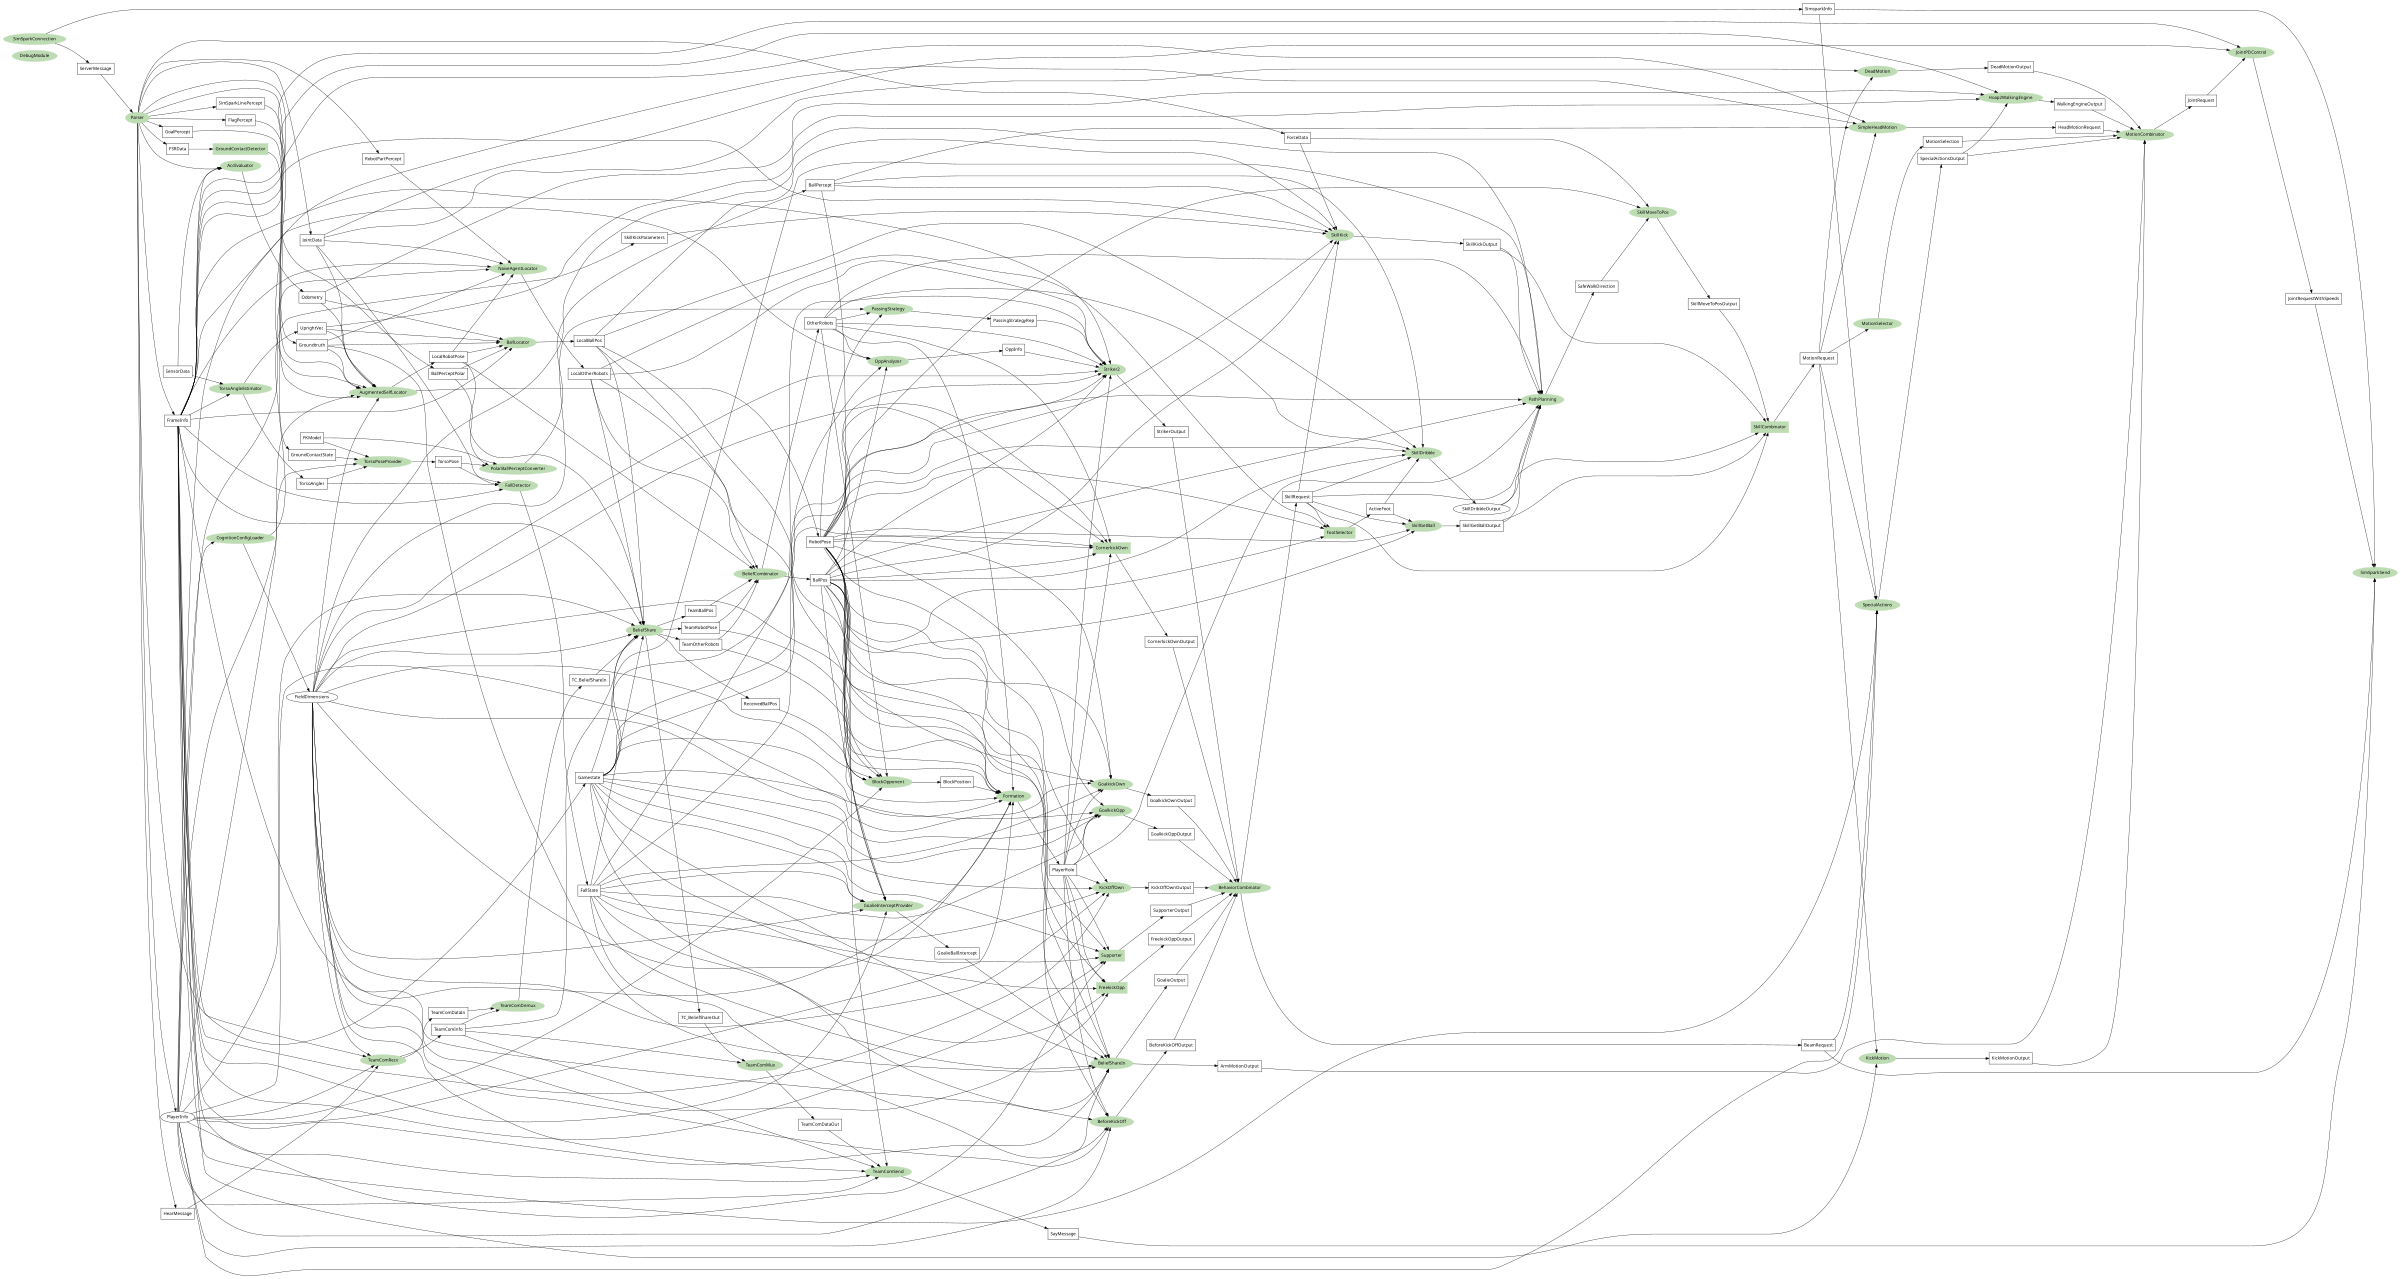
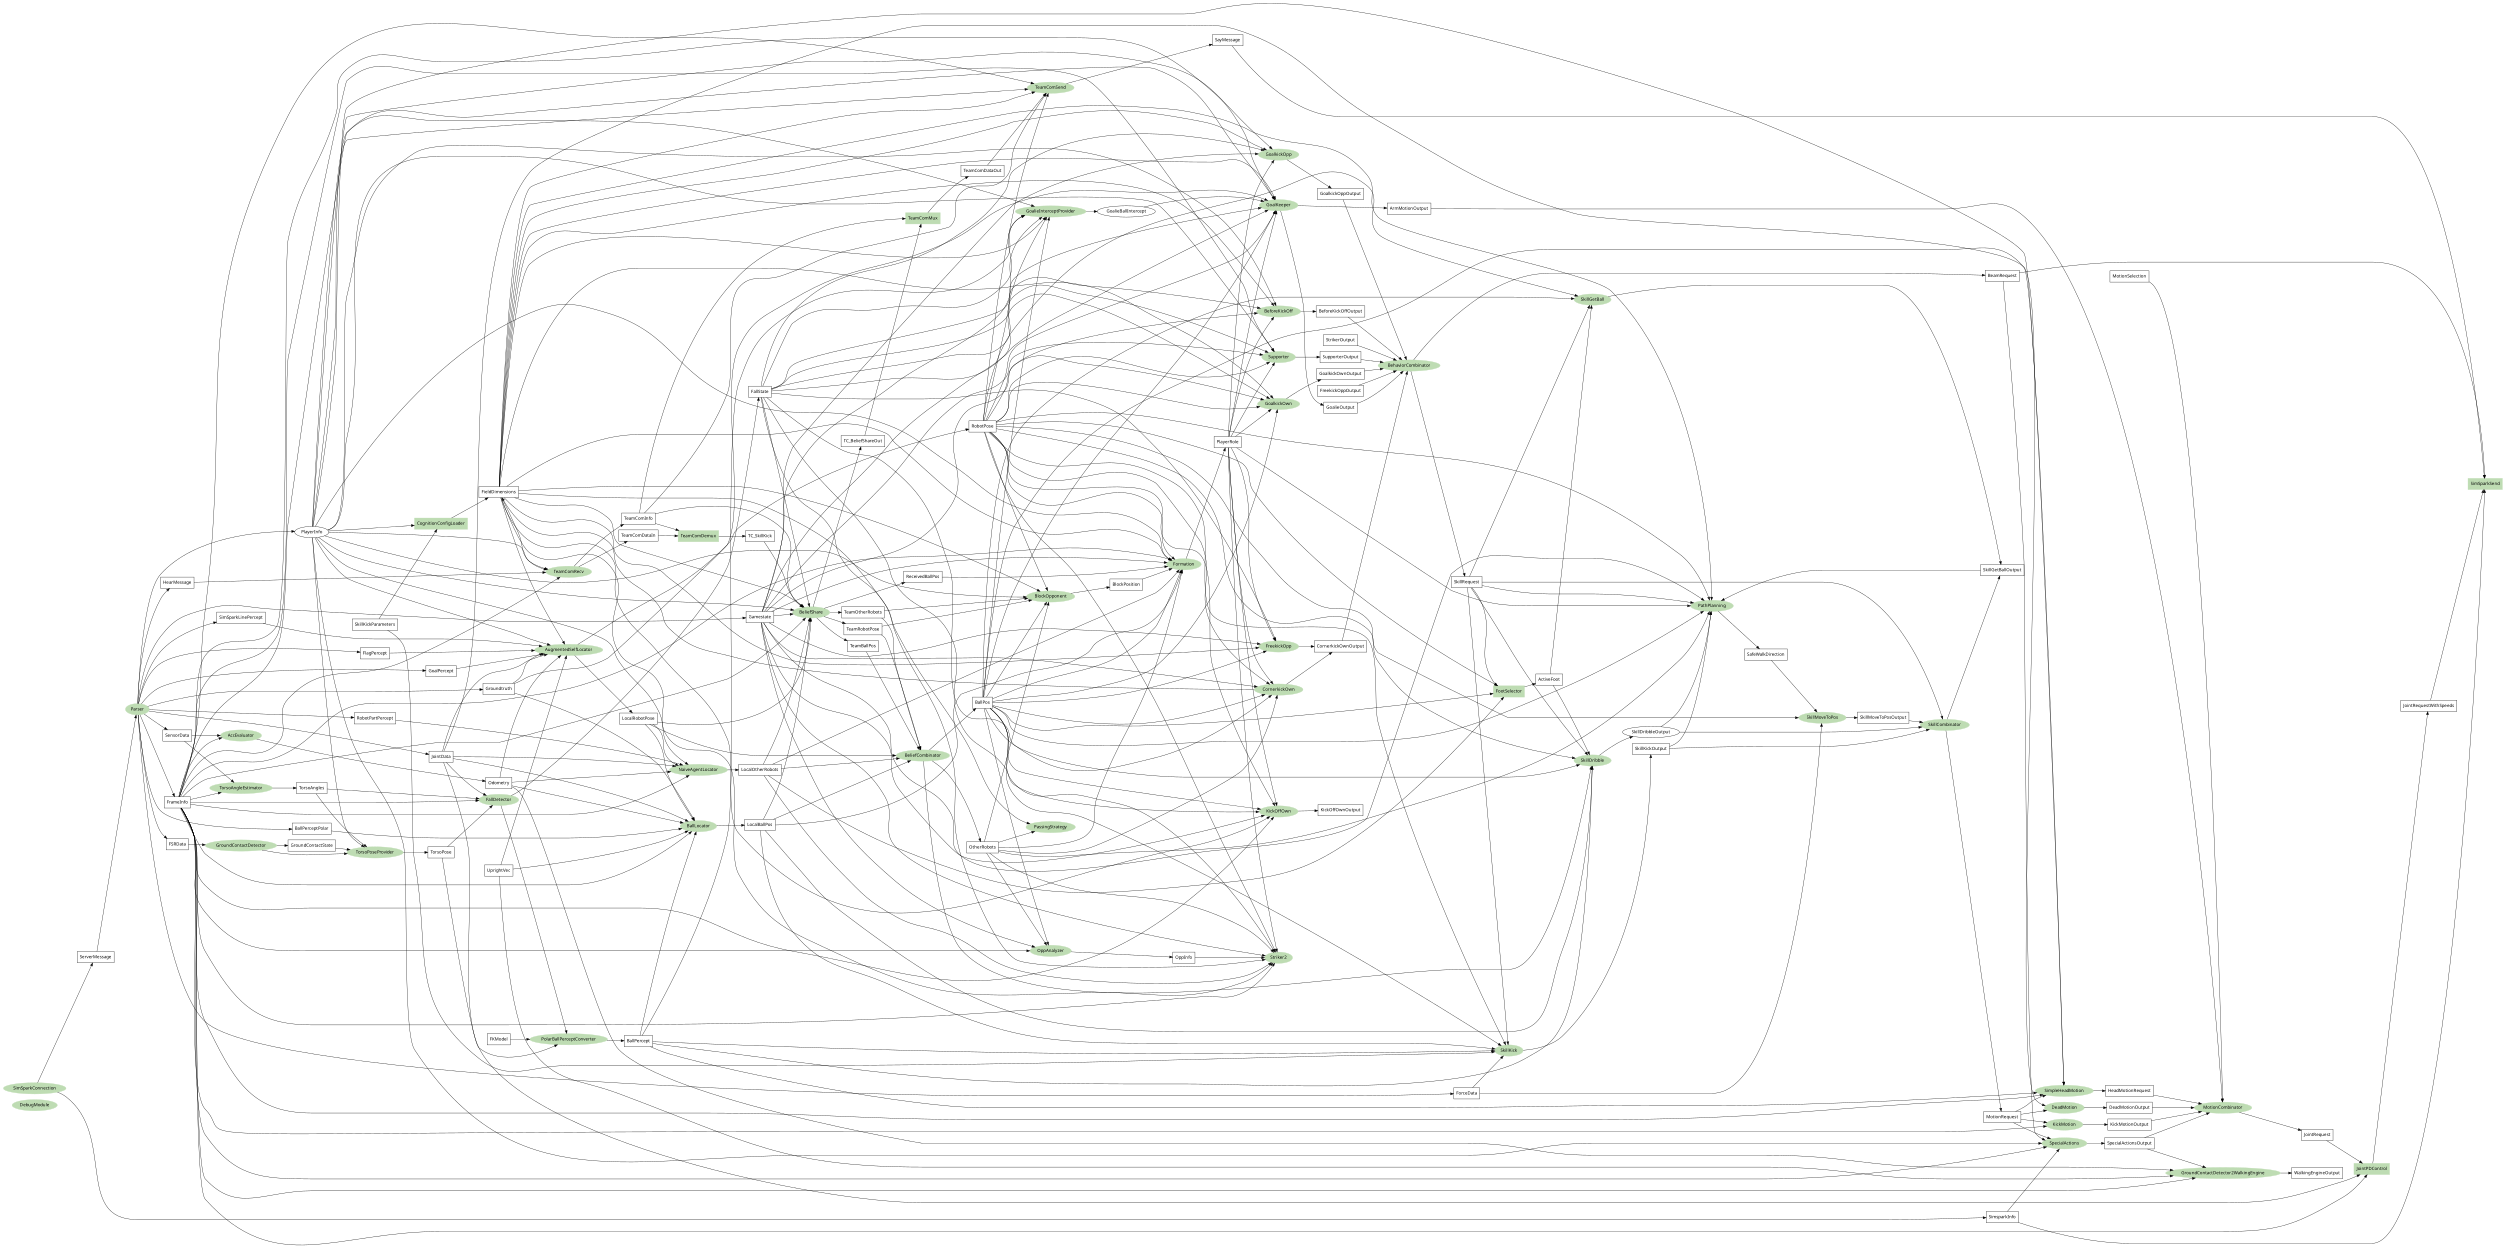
node "JointPDControl": shape ellipse -> box
node "Hoap2WalkingEngine": label "Hoap2WalkingEngine" -> "GroundContactDetector2WalkingEngine"
edge "WalkingEngineOutput" -> "MotionCombinator": removed
edge "FrameInfo" -> "SkillKick": removed
node "GroundContactDetector": shape box -> ellipse
edge "Parser" -> "AccEvaluator": now "Parser" -> "SensorData"
edge "BallPos" -> "SimpleHeadMotion": added
edge "CognitionConfigLoader" -> "SkillKickParameters": reversed
edge "Groundtruth" -> "NaiveAgentLocator": now "Odometry" -> "NaiveAgentLocator"
edge "OtherRobots" -> "SkillDribble": now "BeliefCombinator" -> "SkillDribble"
node "PassingStrategyRep": removed
node "MotionSelector": removed
edge "TorsoAngleEstimator" -> "UprightVec": removed
edge "Striker2" -> "StrikerOutput": removed
node "SkillCombinator": shape box -> ellipse
edge "RobotPose" -> "PassingStrategy": removed
edge "BallPerceptPolar" -> "PolarBallPerceptConverter": now "FallDetector" -> "PolarBallPerceptConverter"
edge "FKModel" -> "TorsoPoseProvider": now "GroundContactDetector" -> "TorsoPoseProvider"
edge "FieldDimensions" -> "CornerkickOwn": reversed
edge "SkillGetBallOutput" -> "SkillCombinator": reversed
node "CognitionConfigLoader": shape ellipse -> box
node "CornerkickOwn": shape box -> ellipse
node "SimSparkSend": shape ellipse -> box
edge "RobotPose" -> "GoalkickOpp": removed
node "TC_BeliefShareIn": label "TC_BeliefShareIn" -> "TC_SkillKick"
node "FieldDimensions": shape ellipse -> box
edge "JointData" -> "BallLocator": added
edge "BallPos" -> "KickOffOwn": added
edge "KickOffOwnOutput" -> "BehaviorCombinator": removed
edge "BallPercept" -> "BallLocator": added
node "GoalieBallIntercept": shape box -> ellipse
node "Supporter": shape box -> ellipse
edge "FreekickOpp" -> "FreekickOppOutput": now "FreekickOpp" -> "CornerkickOwnOutput"
edge "Gamestate" -> "BeforeKickOff": removed
node "FreekickOpp": shape box -> ellipse
node "TeamComDemux": shape ellipse -> box
node "BeliefShareIn": label "BeliefShareIn" -> "GoalKeeper"
node "TeamComMux": shape ellipse -> box
